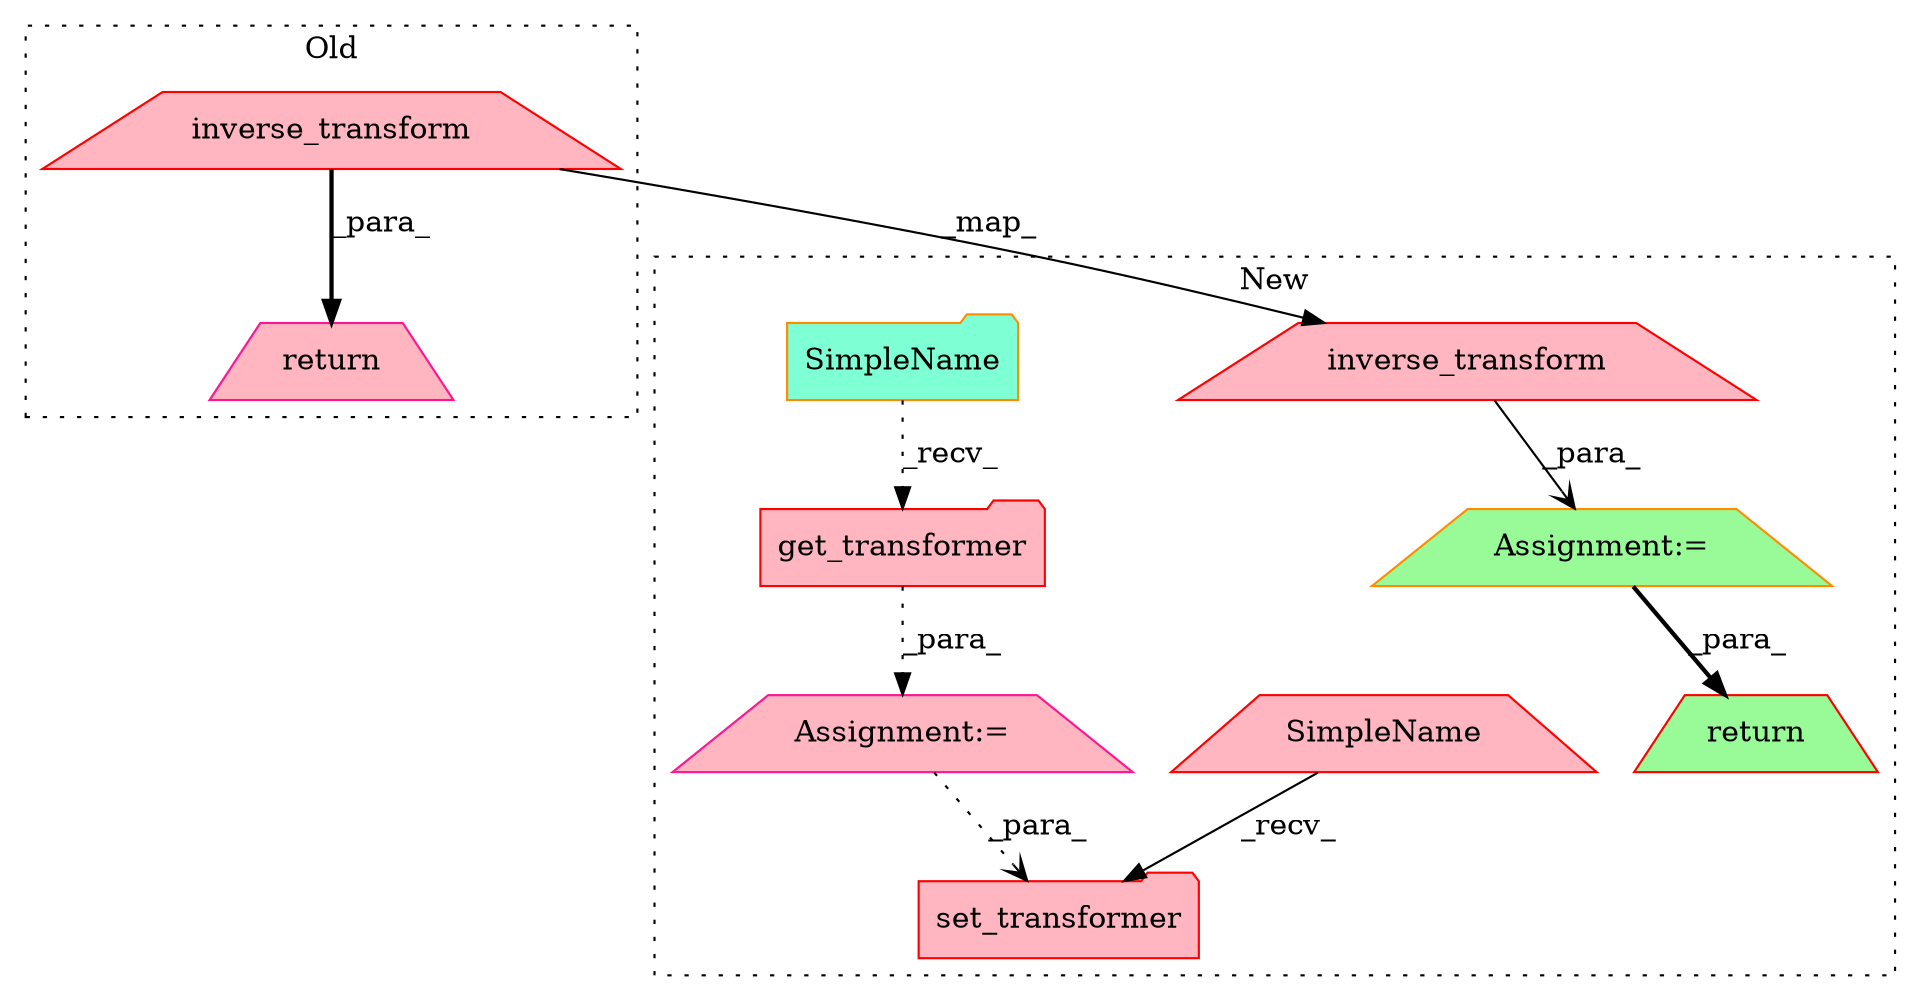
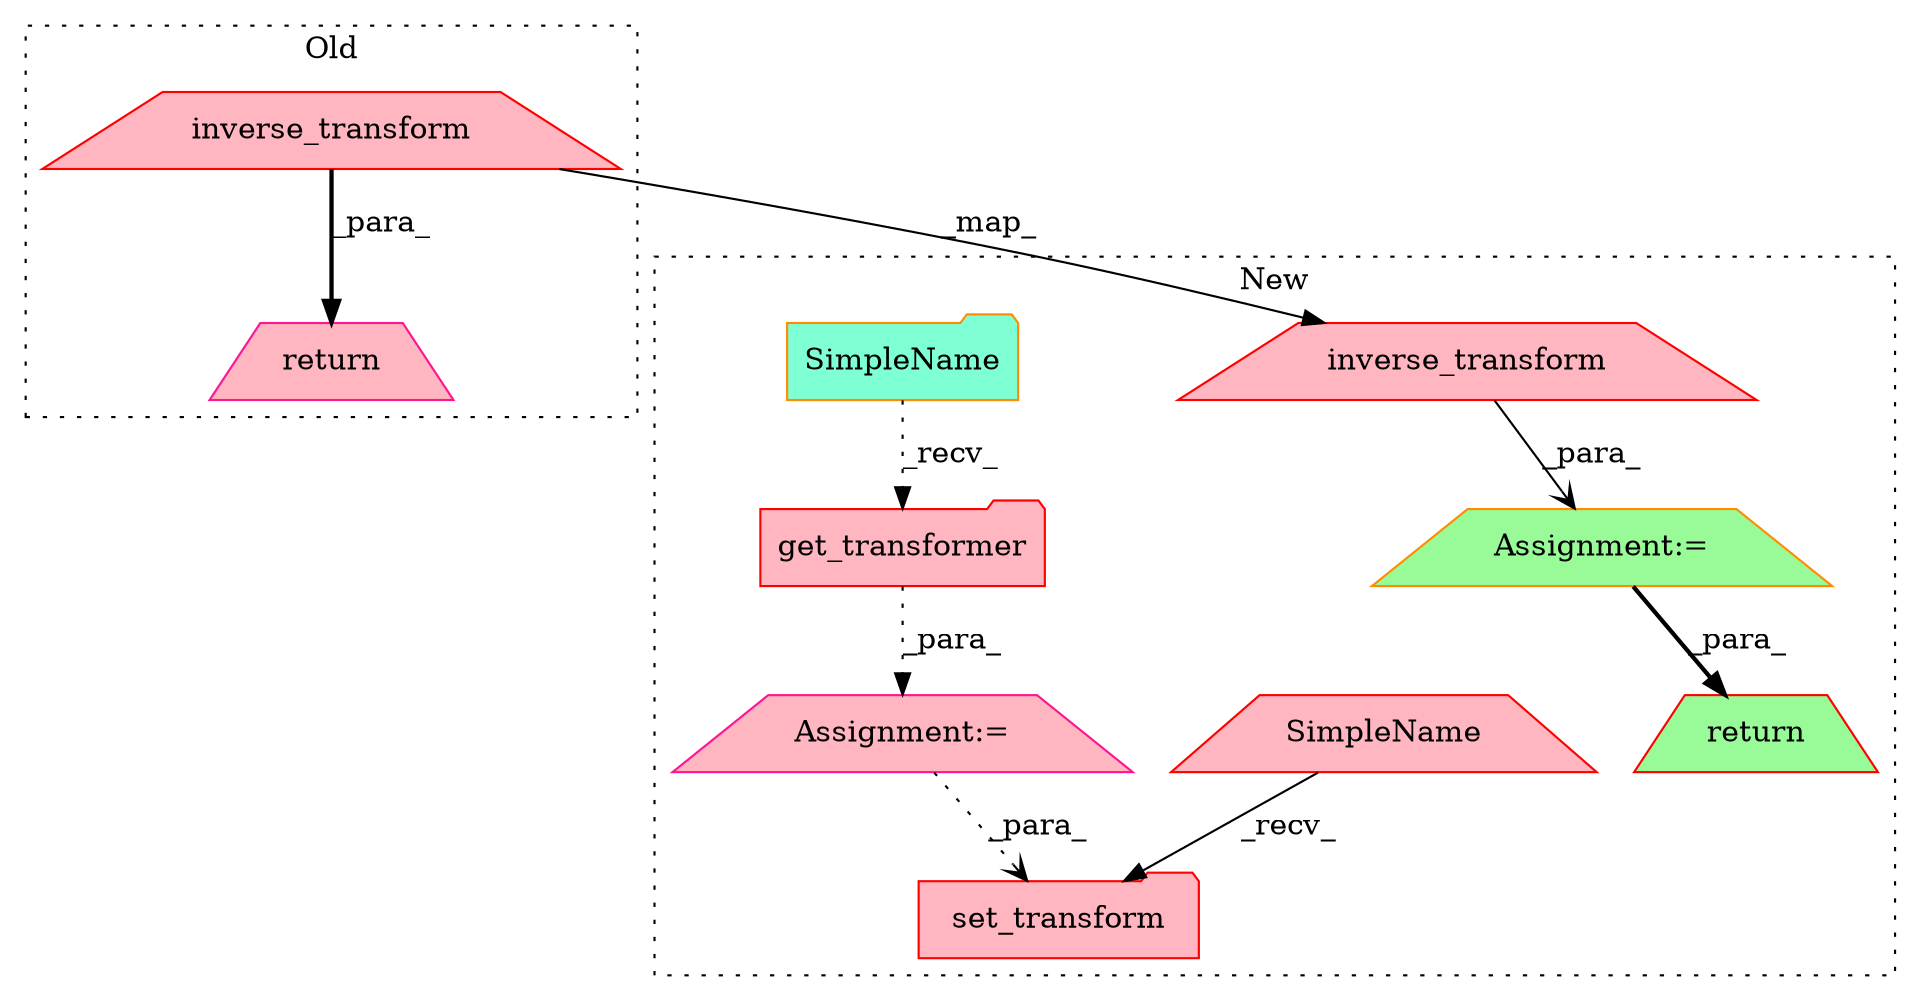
node "set_transformer": label "set_transformer" -> "set_transform"
